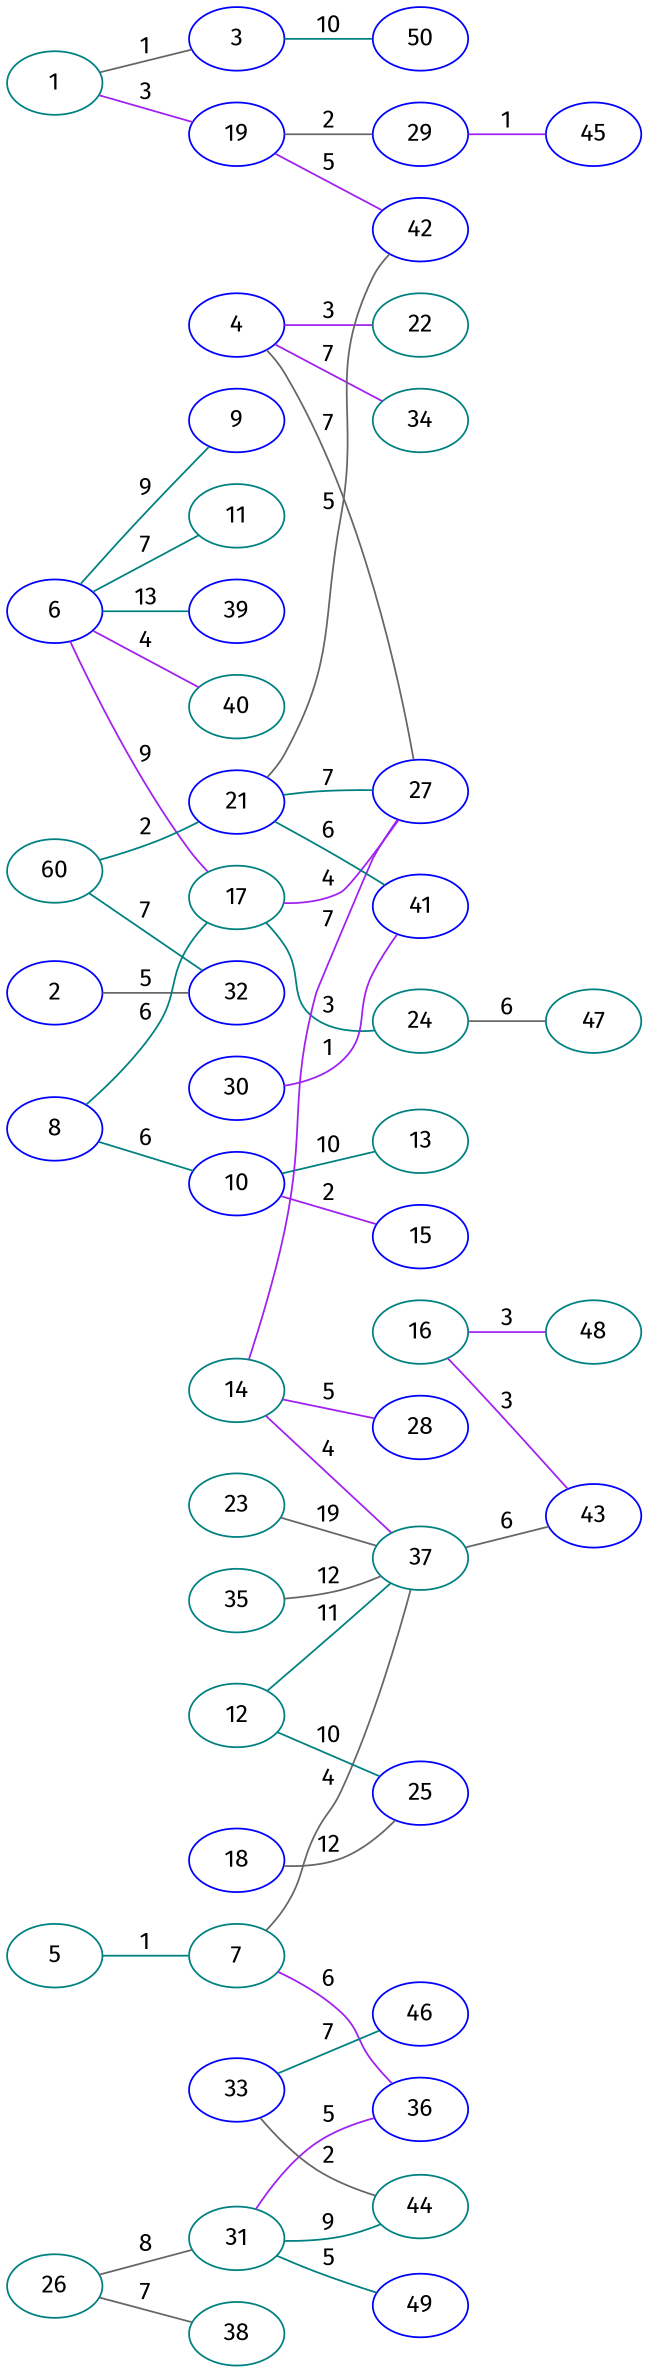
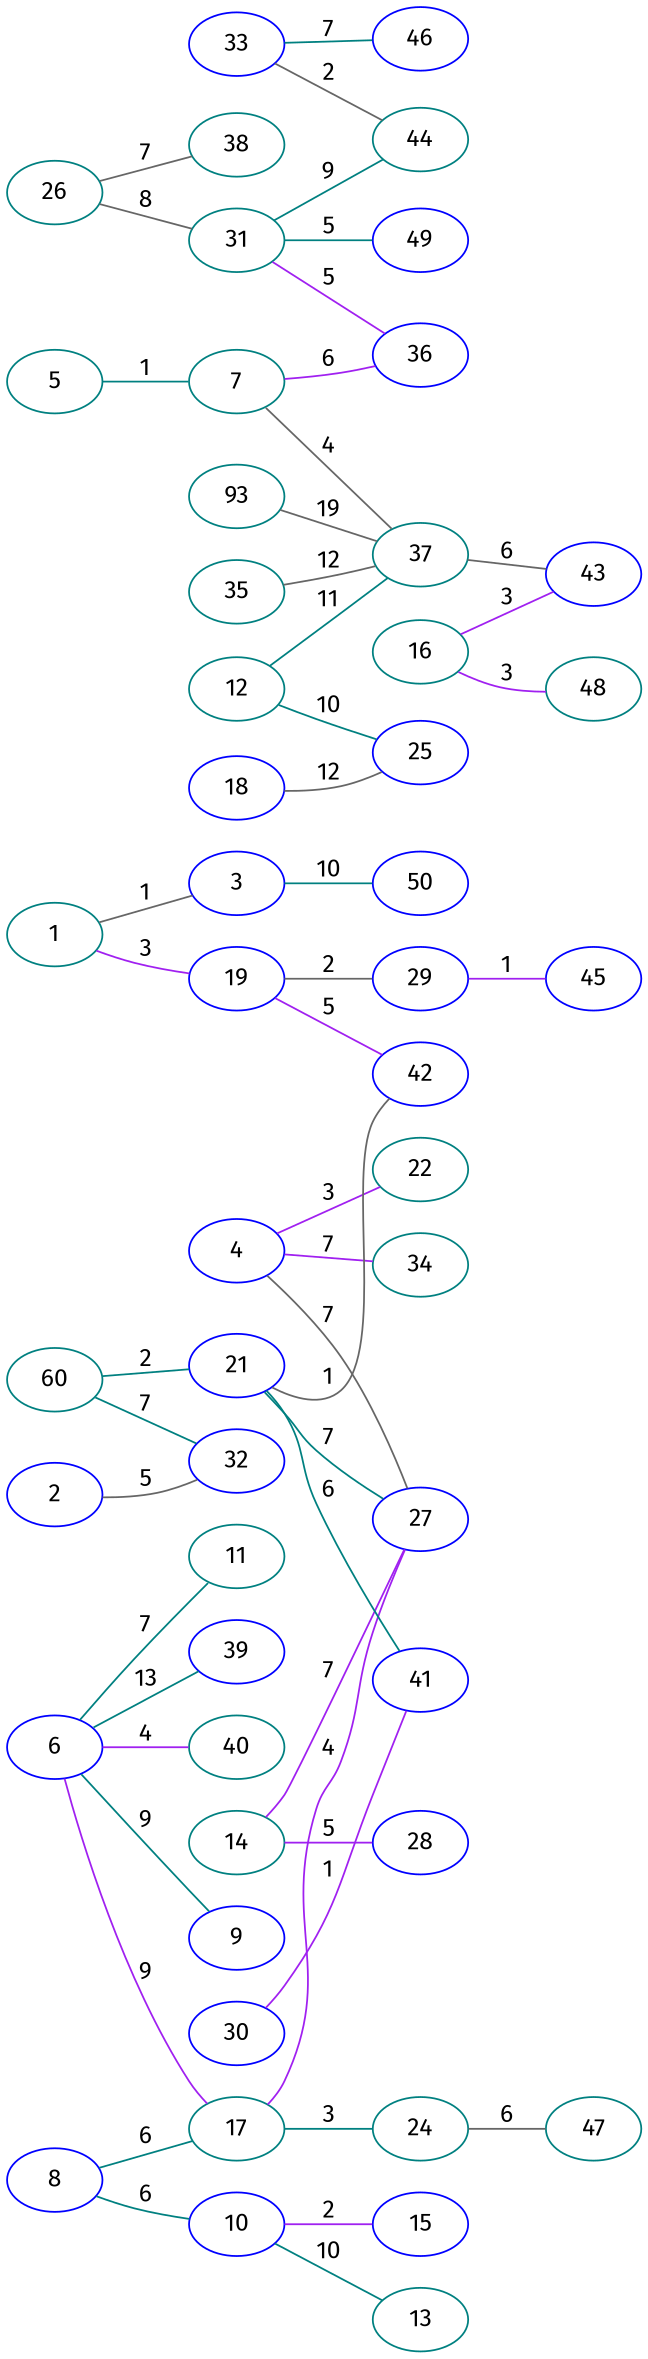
edge "42" -- "21": label "5" -> "1"
edge "14" -- "37": removed, label "4"
node "23": label "23" -> "93"
